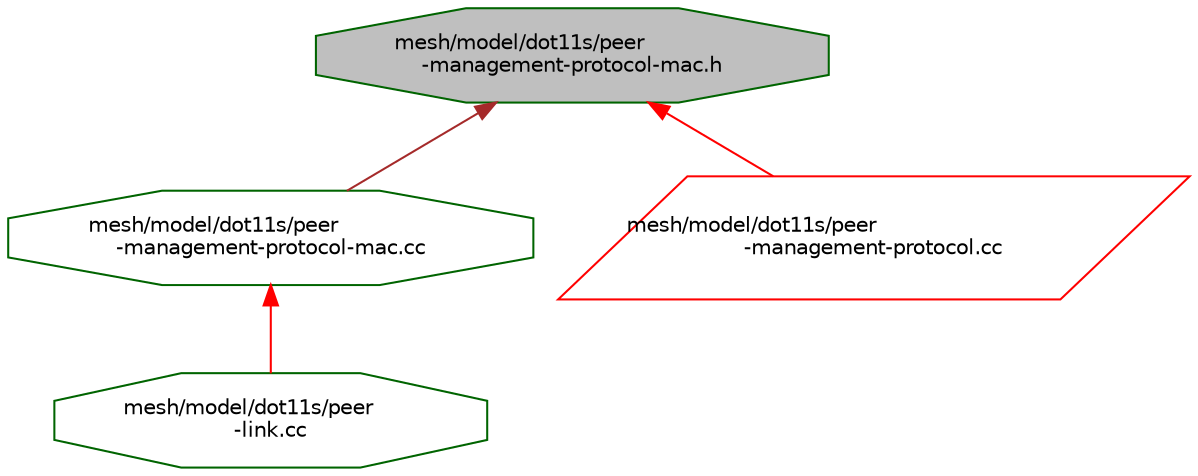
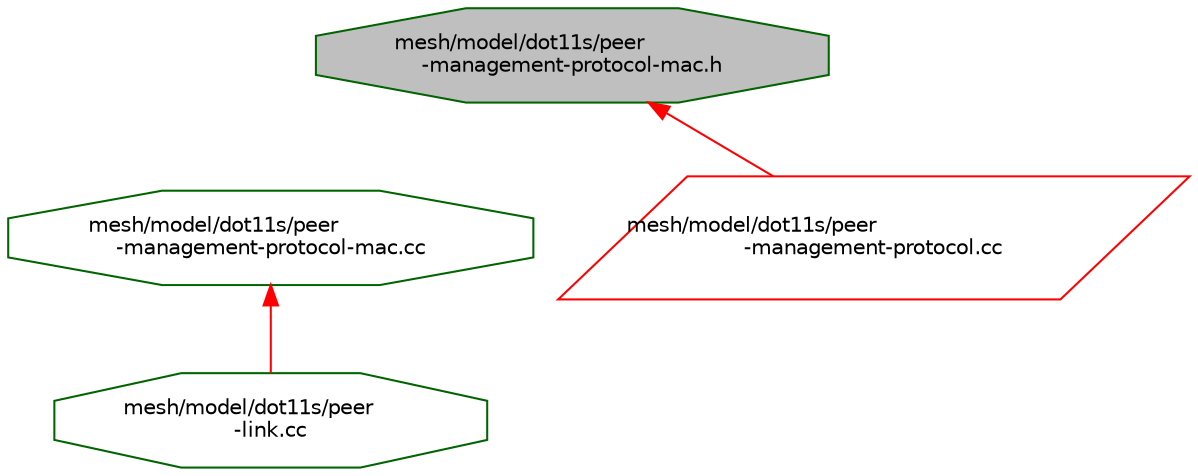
edge "mesh/model/dot11s/peer -management-protocol-mac.cc" -> "mesh/model/dot11s/peer -management-protocol-mac.h": removed
